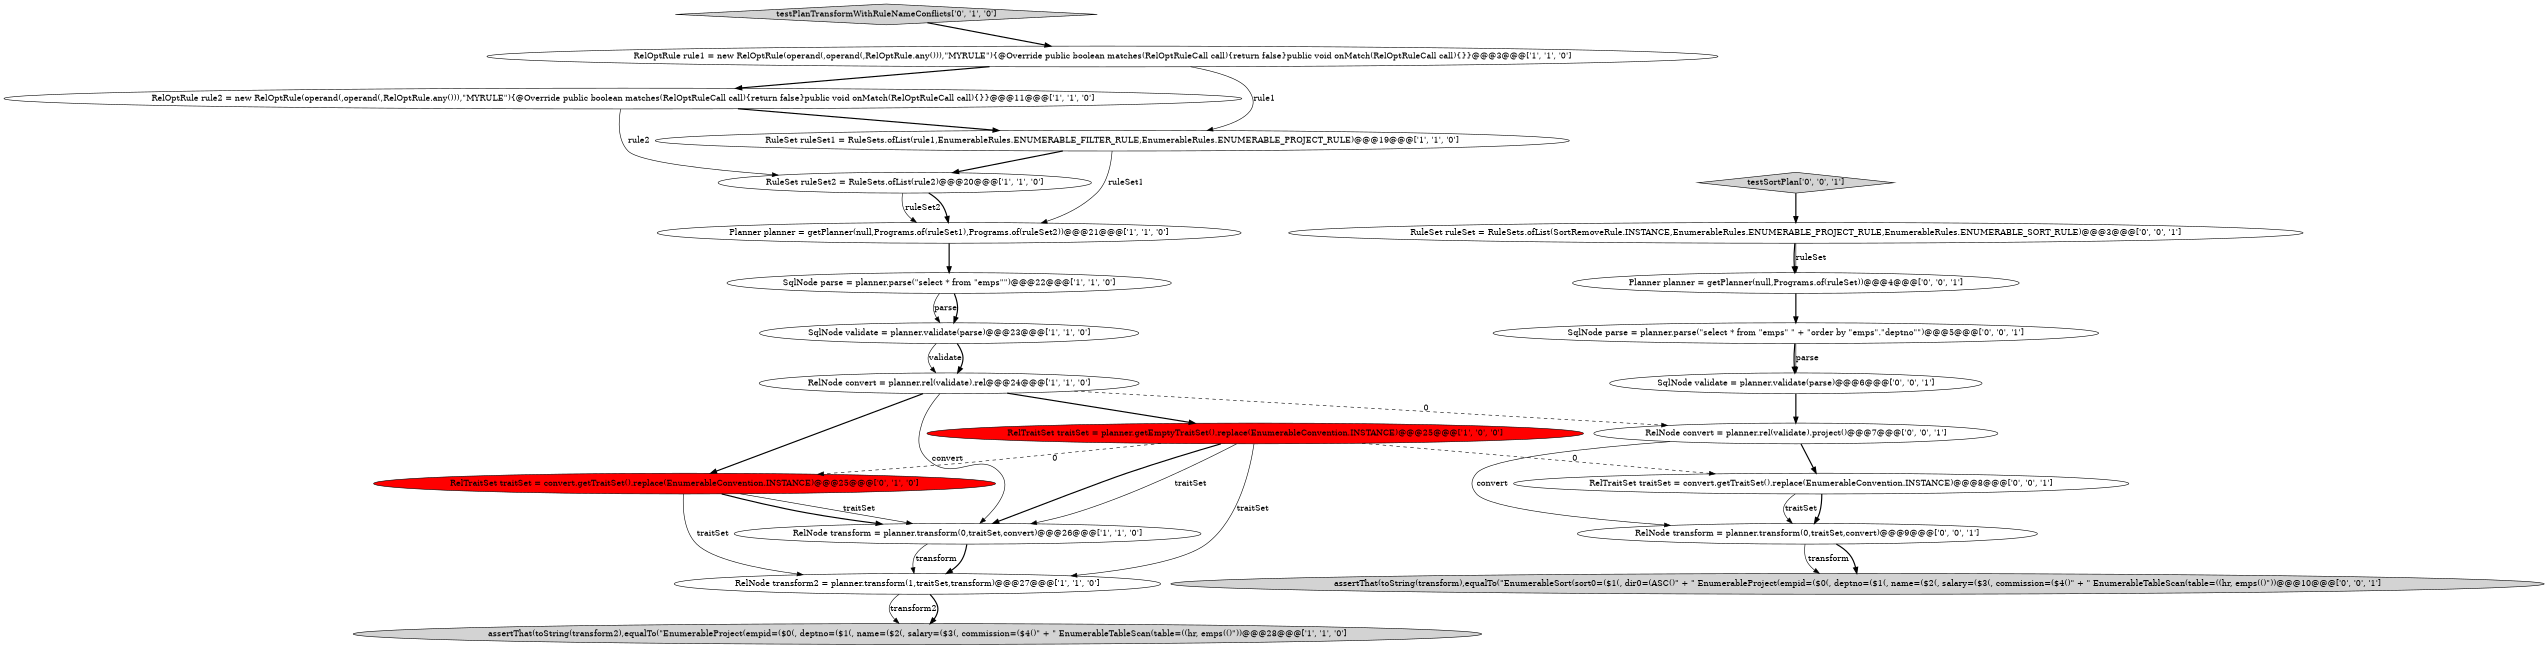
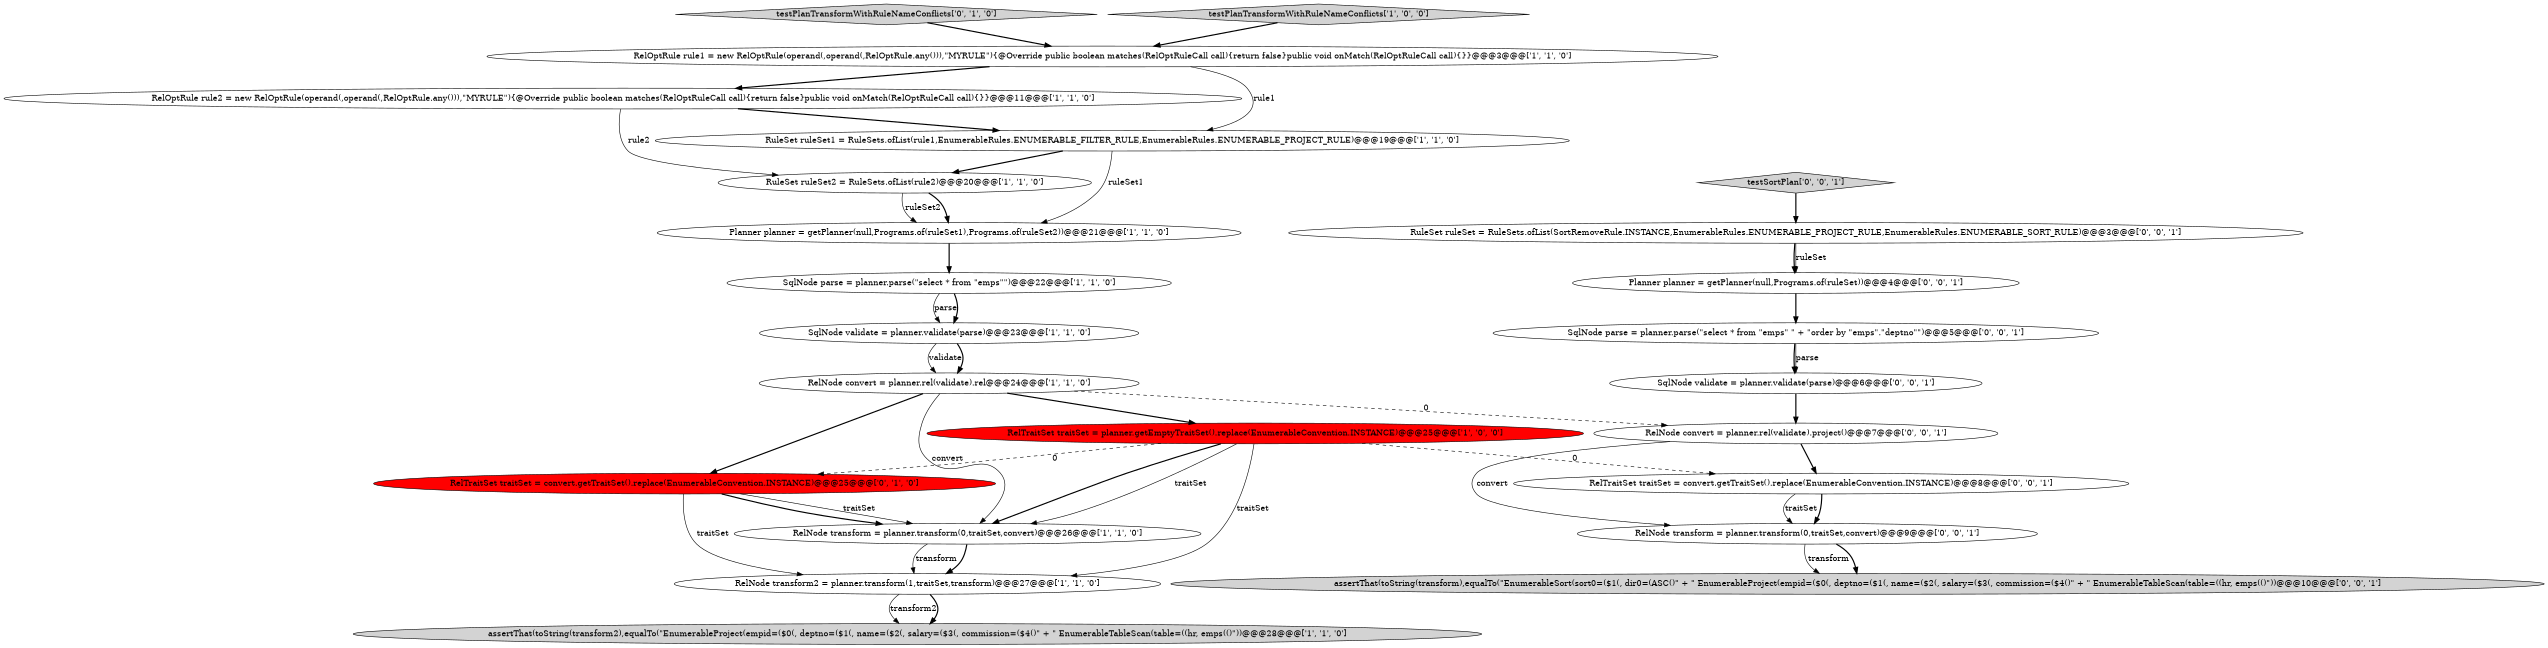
node "testPlanTransformWithRuleNameConflicts['1', '0', '0']": added
